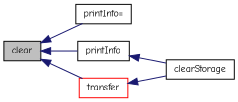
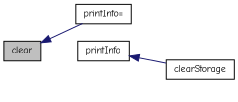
edge "printInfo" -> "clear": removed
node "transfer": removed
